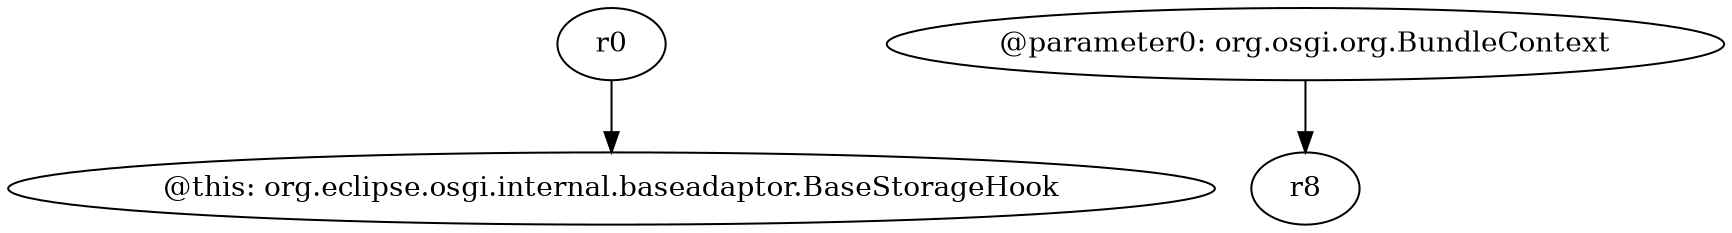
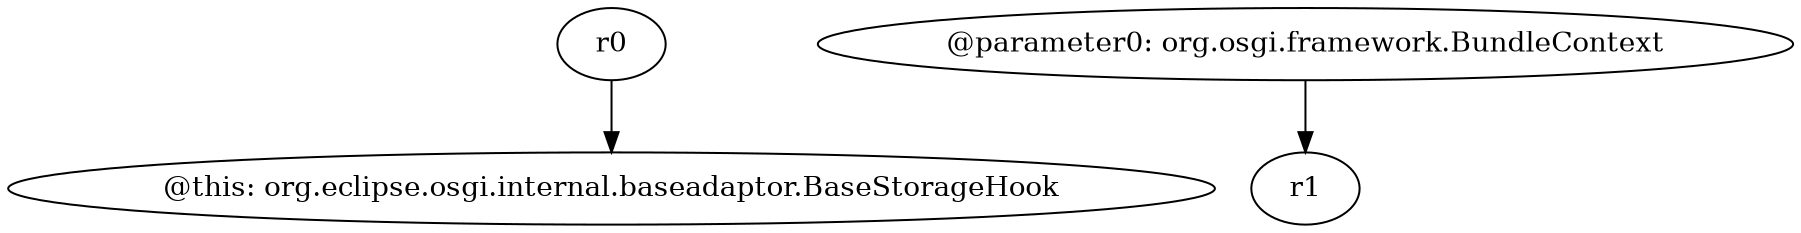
node "@parameter0: org.osgi.org.BundleContext": label "@parameter0: org.osgi.org.BundleContext" -> "@parameter0: org.osgi.framework.BundleContext"
node "r8": label "r8" -> "r1"
